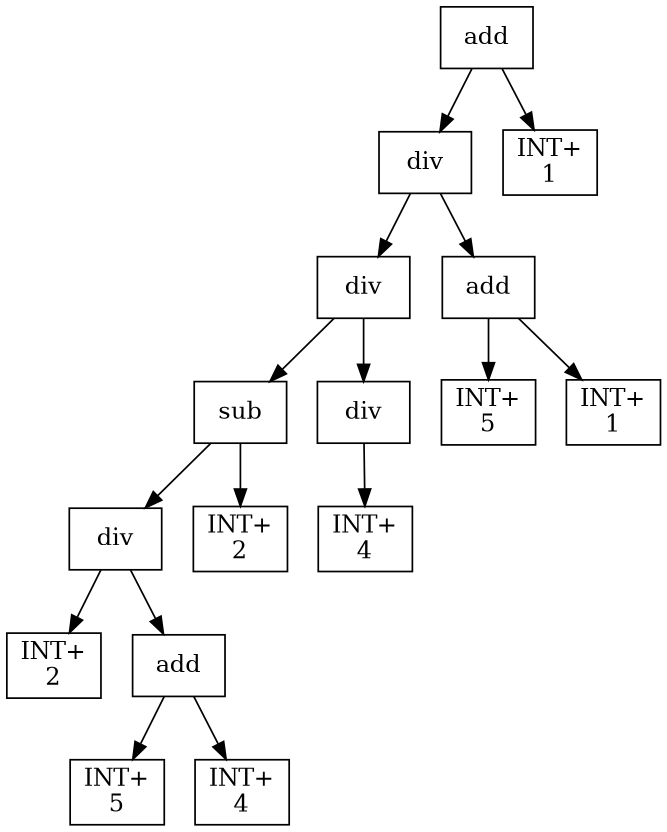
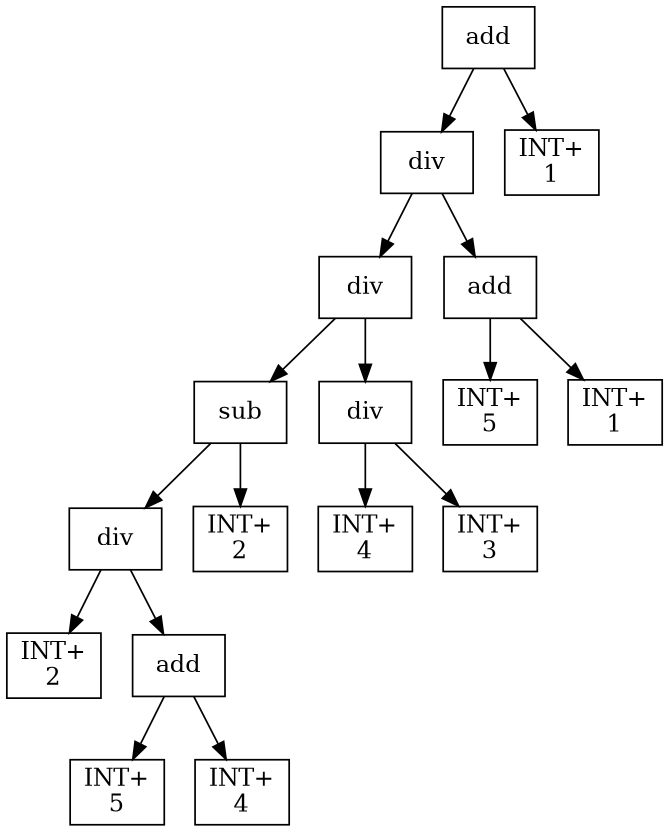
node "INT+ 3": added
